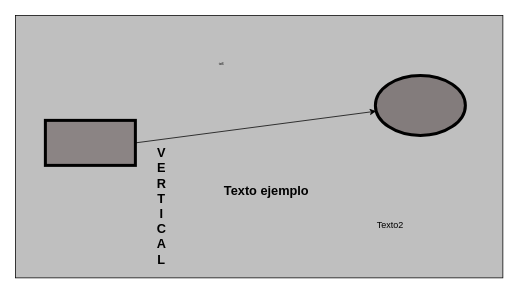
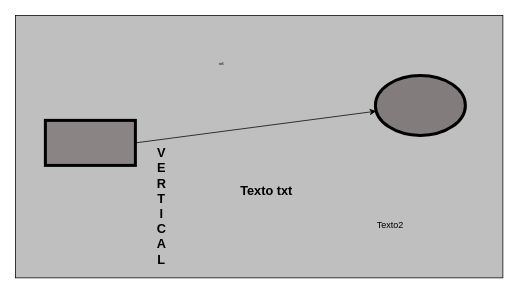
node "Texto ejemplo": label "Texto ejemplo" -> "Texto txt"
